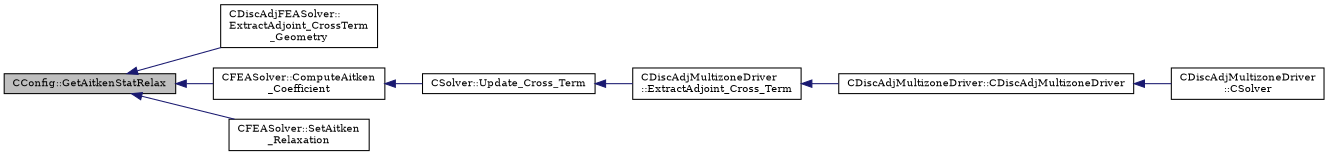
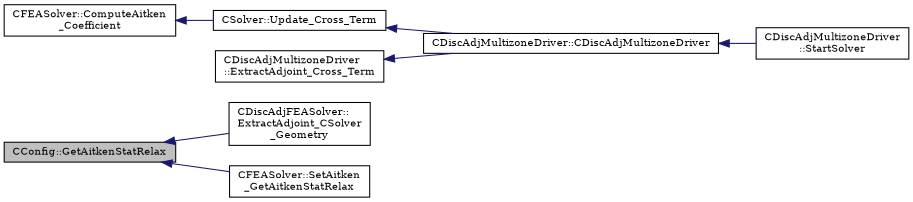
node "CDiscAdjFEASolver:: ExtractAdjoint_CrossTerm _Geometry": label "CDiscAdjFEASolver:: ExtractAdjoint_CrossTerm _Geometry" -> "CDiscAdjFEASolver:: ExtractAdjoint_CSolver _Geometry"
edge "CFEASolver::ComputeAitken _Coefficient" -> "CConfig::GetAitkenStatRelax": removed
edge "CDiscAdjMultizoneDriver ::ExtractAdjoint_Cross_Term" -> "CSolver::Update_Cross_Term": now "CDiscAdjMultizoneDriver::CDiscAdjMultizoneDriver" -> "CSolver::Update_Cross_Term"
node "CDiscAdjMultizoneDriver ::CSolver": label "CDiscAdjMultizoneDriver ::CSolver" -> "CDiscAdjMultizoneDriver ::StartSolver"
node "CFEASolver::SetAitken _Relaxation": label "CFEASolver::SetAitken _Relaxation" -> "CFEASolver::SetAitken _GetAitkenStatRelax"
